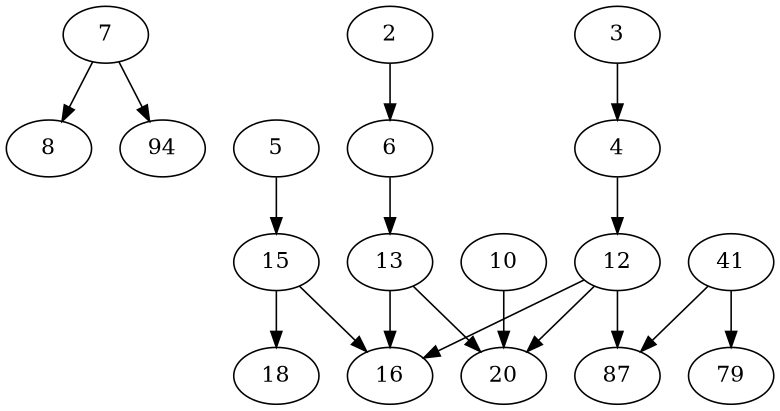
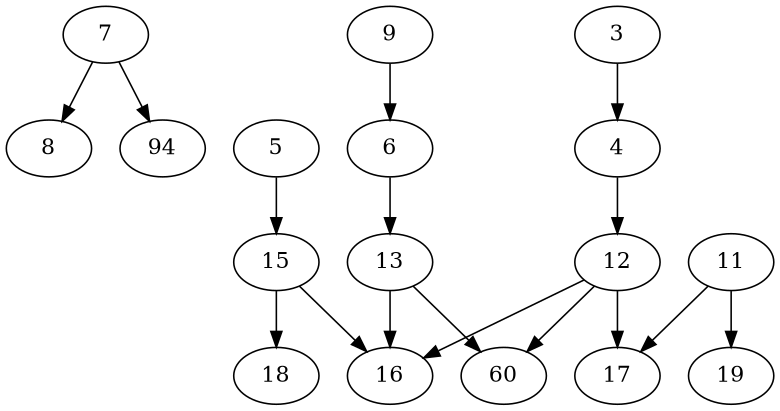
node "2": label "2" -> "9"
node "10": removed
node "41": label "41" -> "11"
node "20": label "20" -> "60"
node "87": label "87" -> "17"
node "79": label "79" -> "19"
